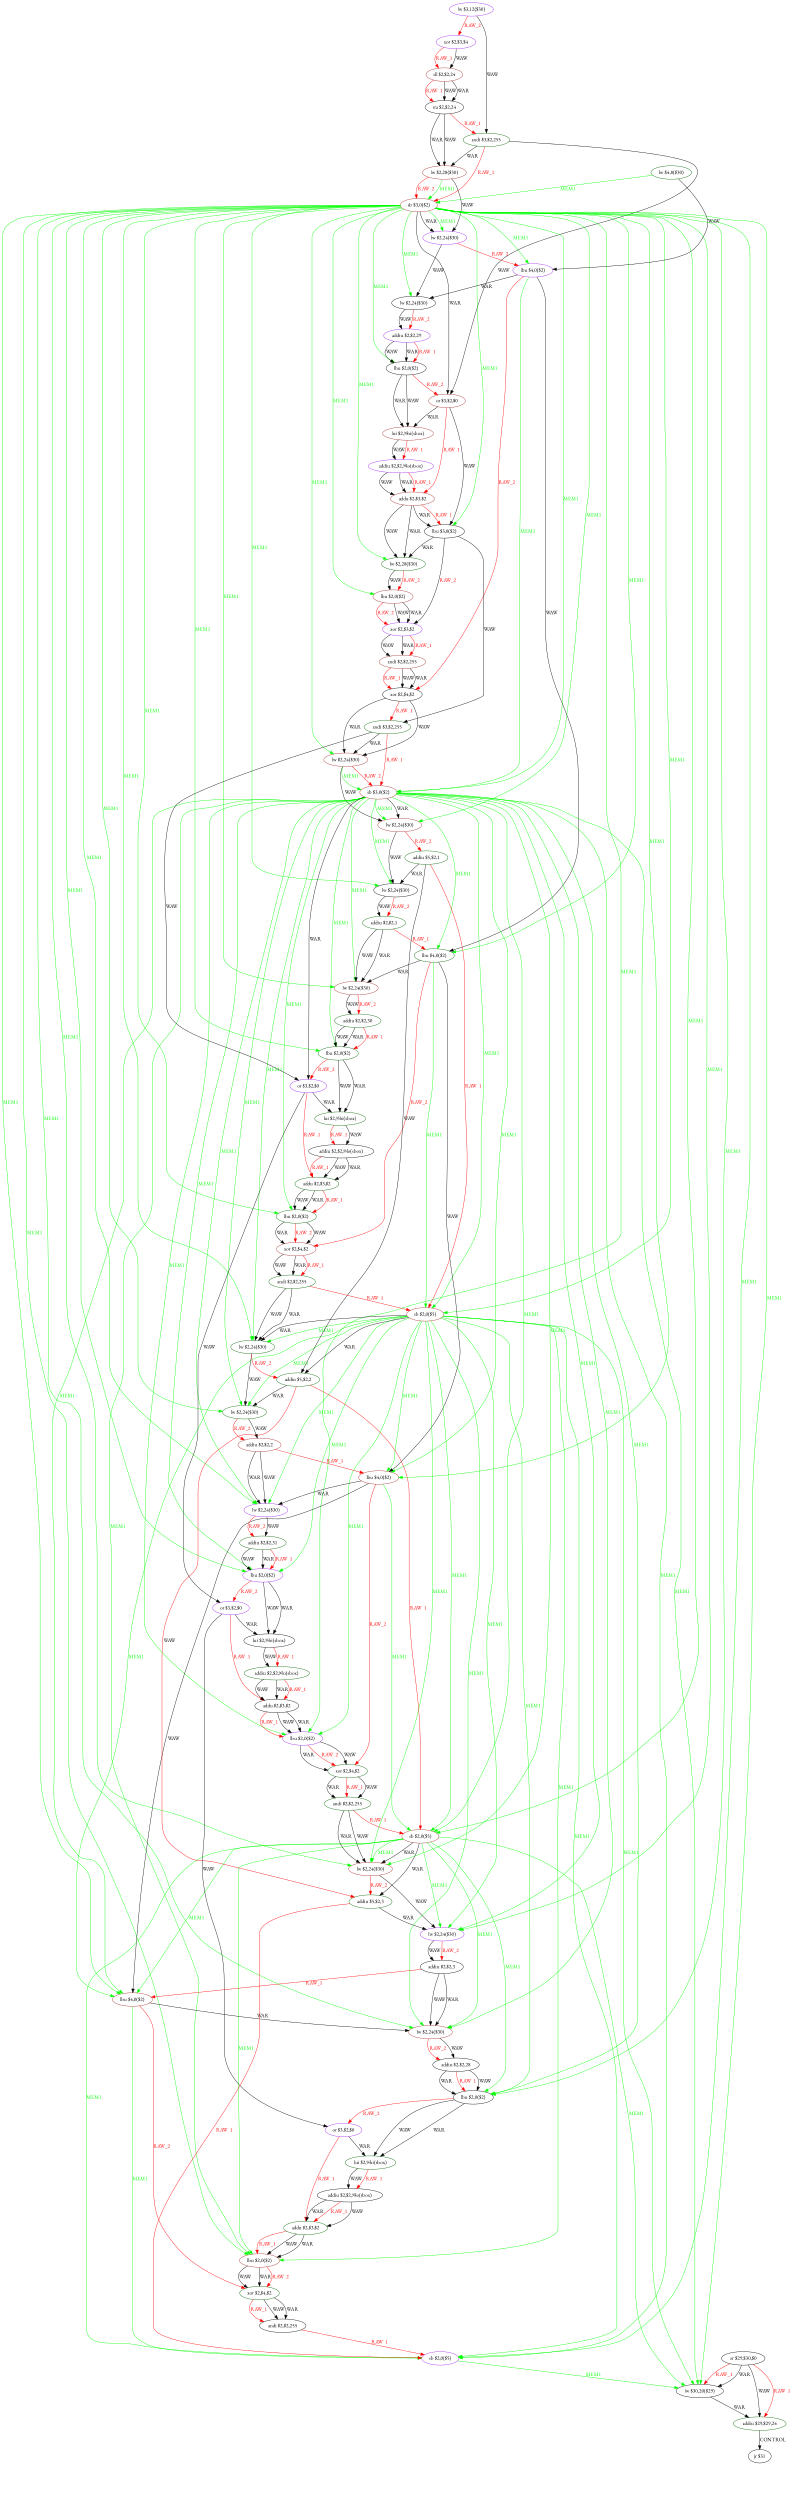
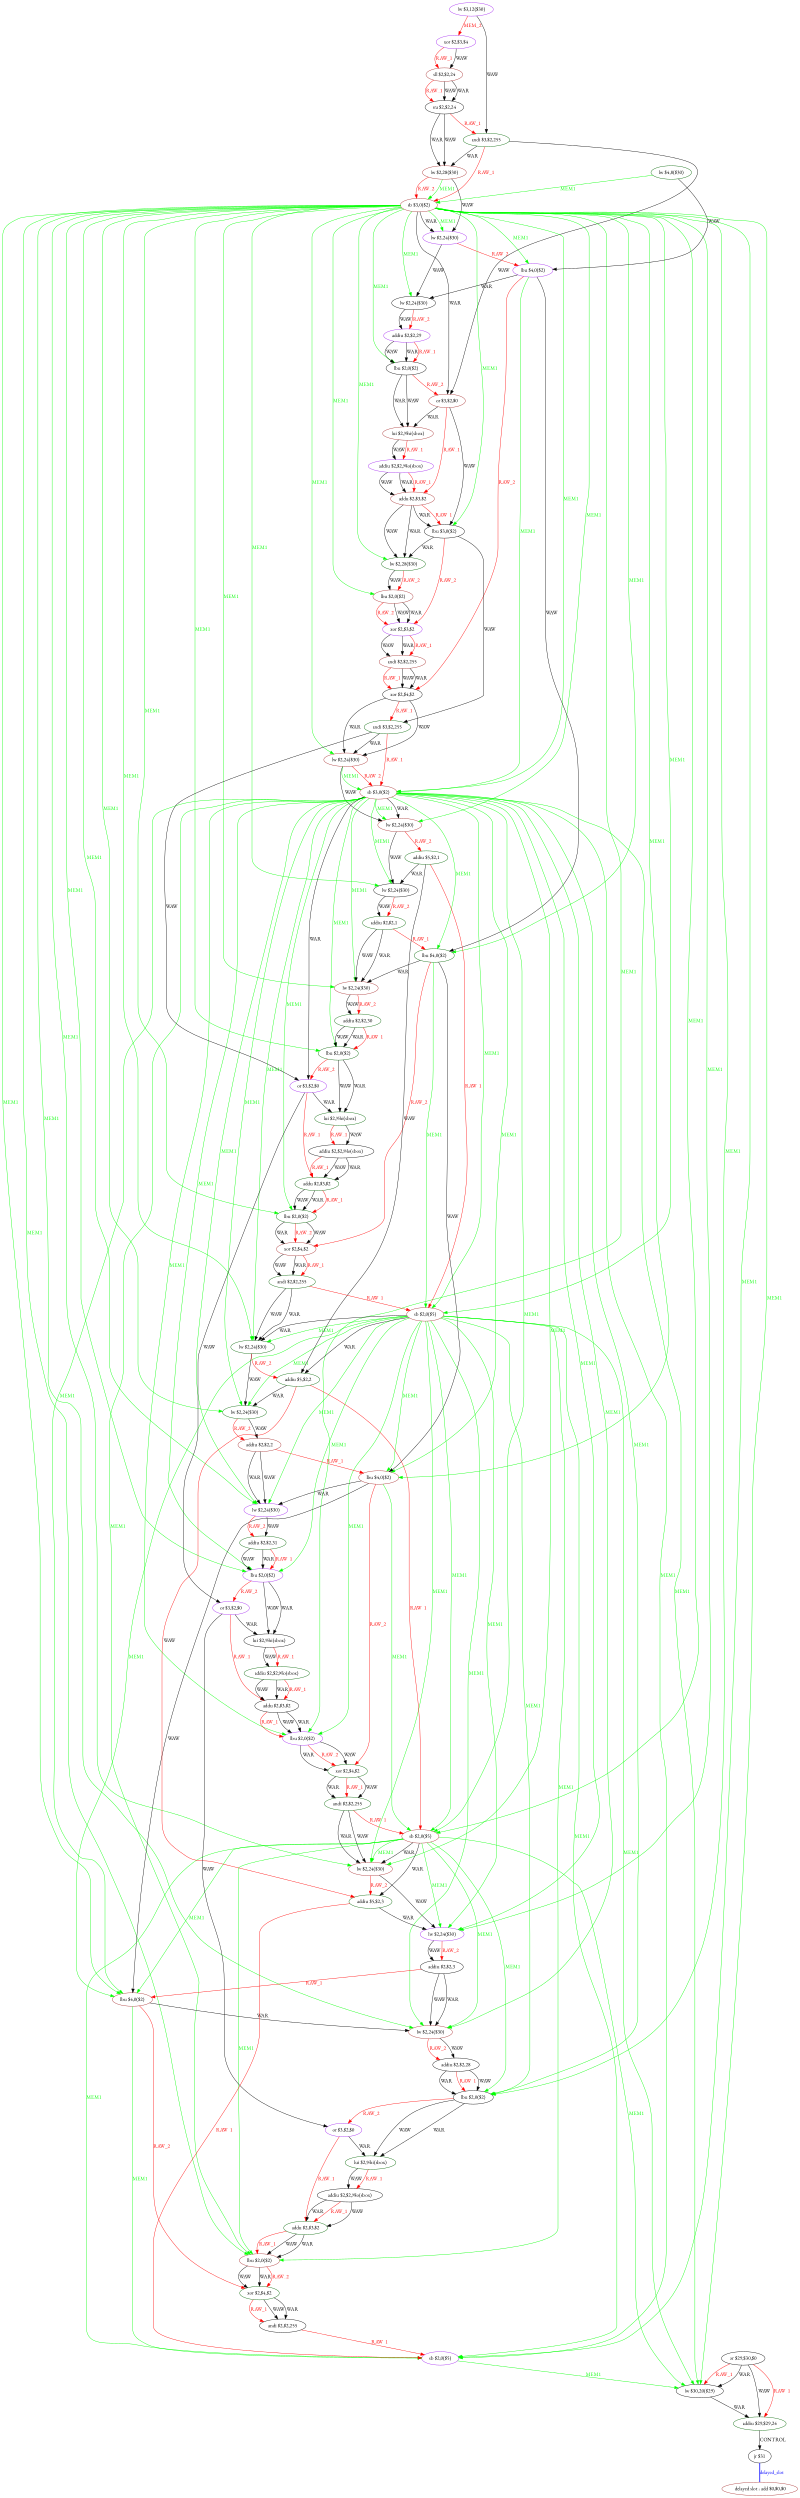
edge "lw $3,12($30)" -> "xor $2,$3,$4": label "RAW_2" -> "MEM_2"
edge "lbu $3,0($2)" -> "xor $2,$3,$2": color black -> red
node "delayed slot : add $0,$0,$0": added
